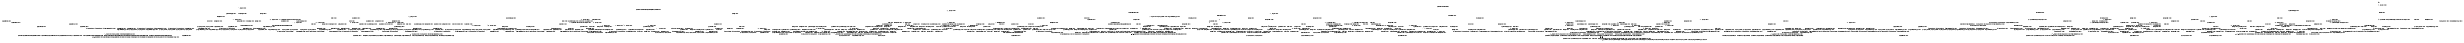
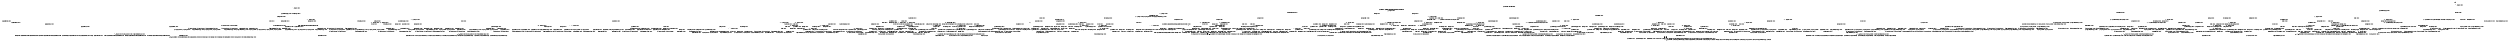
edge "s92" -> "s97": removed, label "RSA_CLIENT_HELLO / TIMEOUT"
